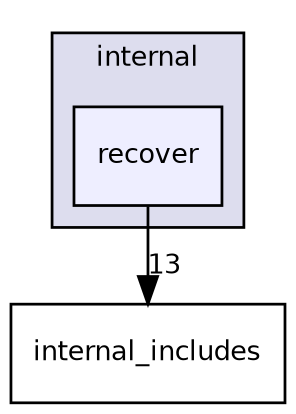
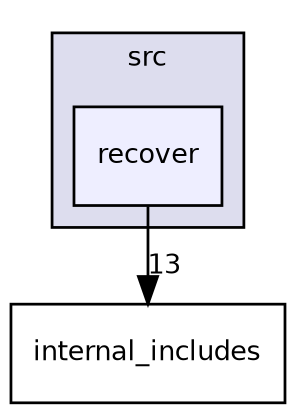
cluster "internal": label "internal" -> "src"
